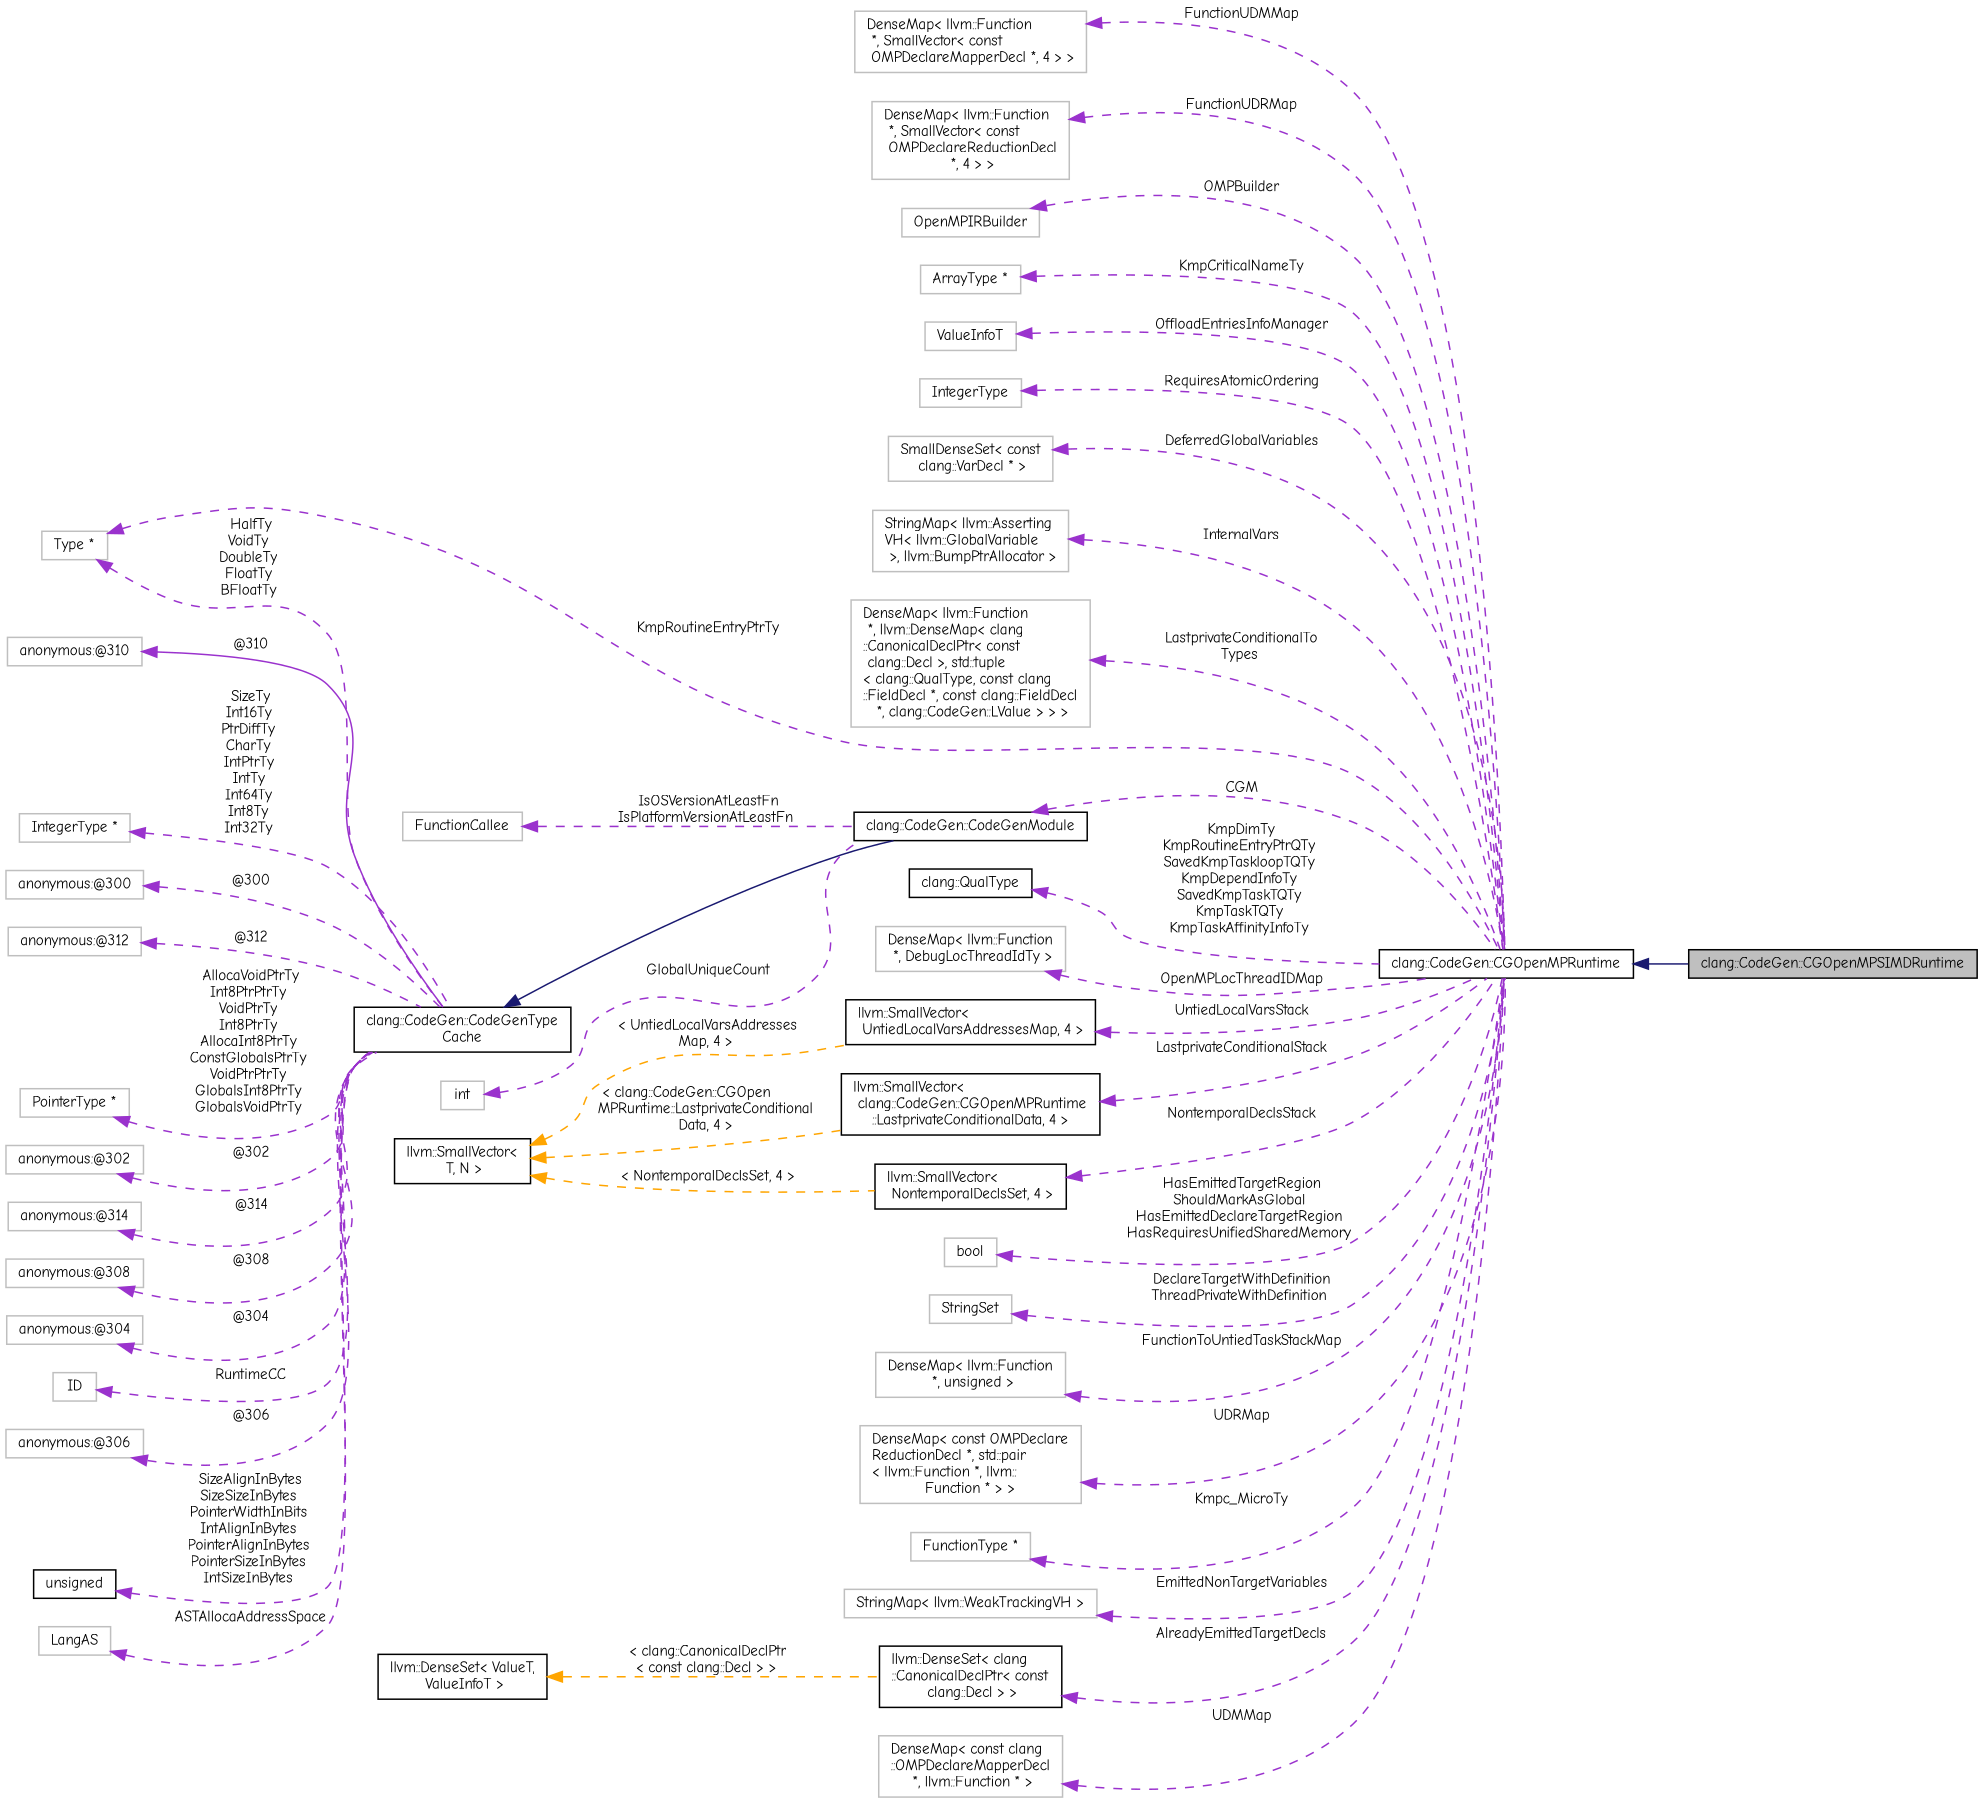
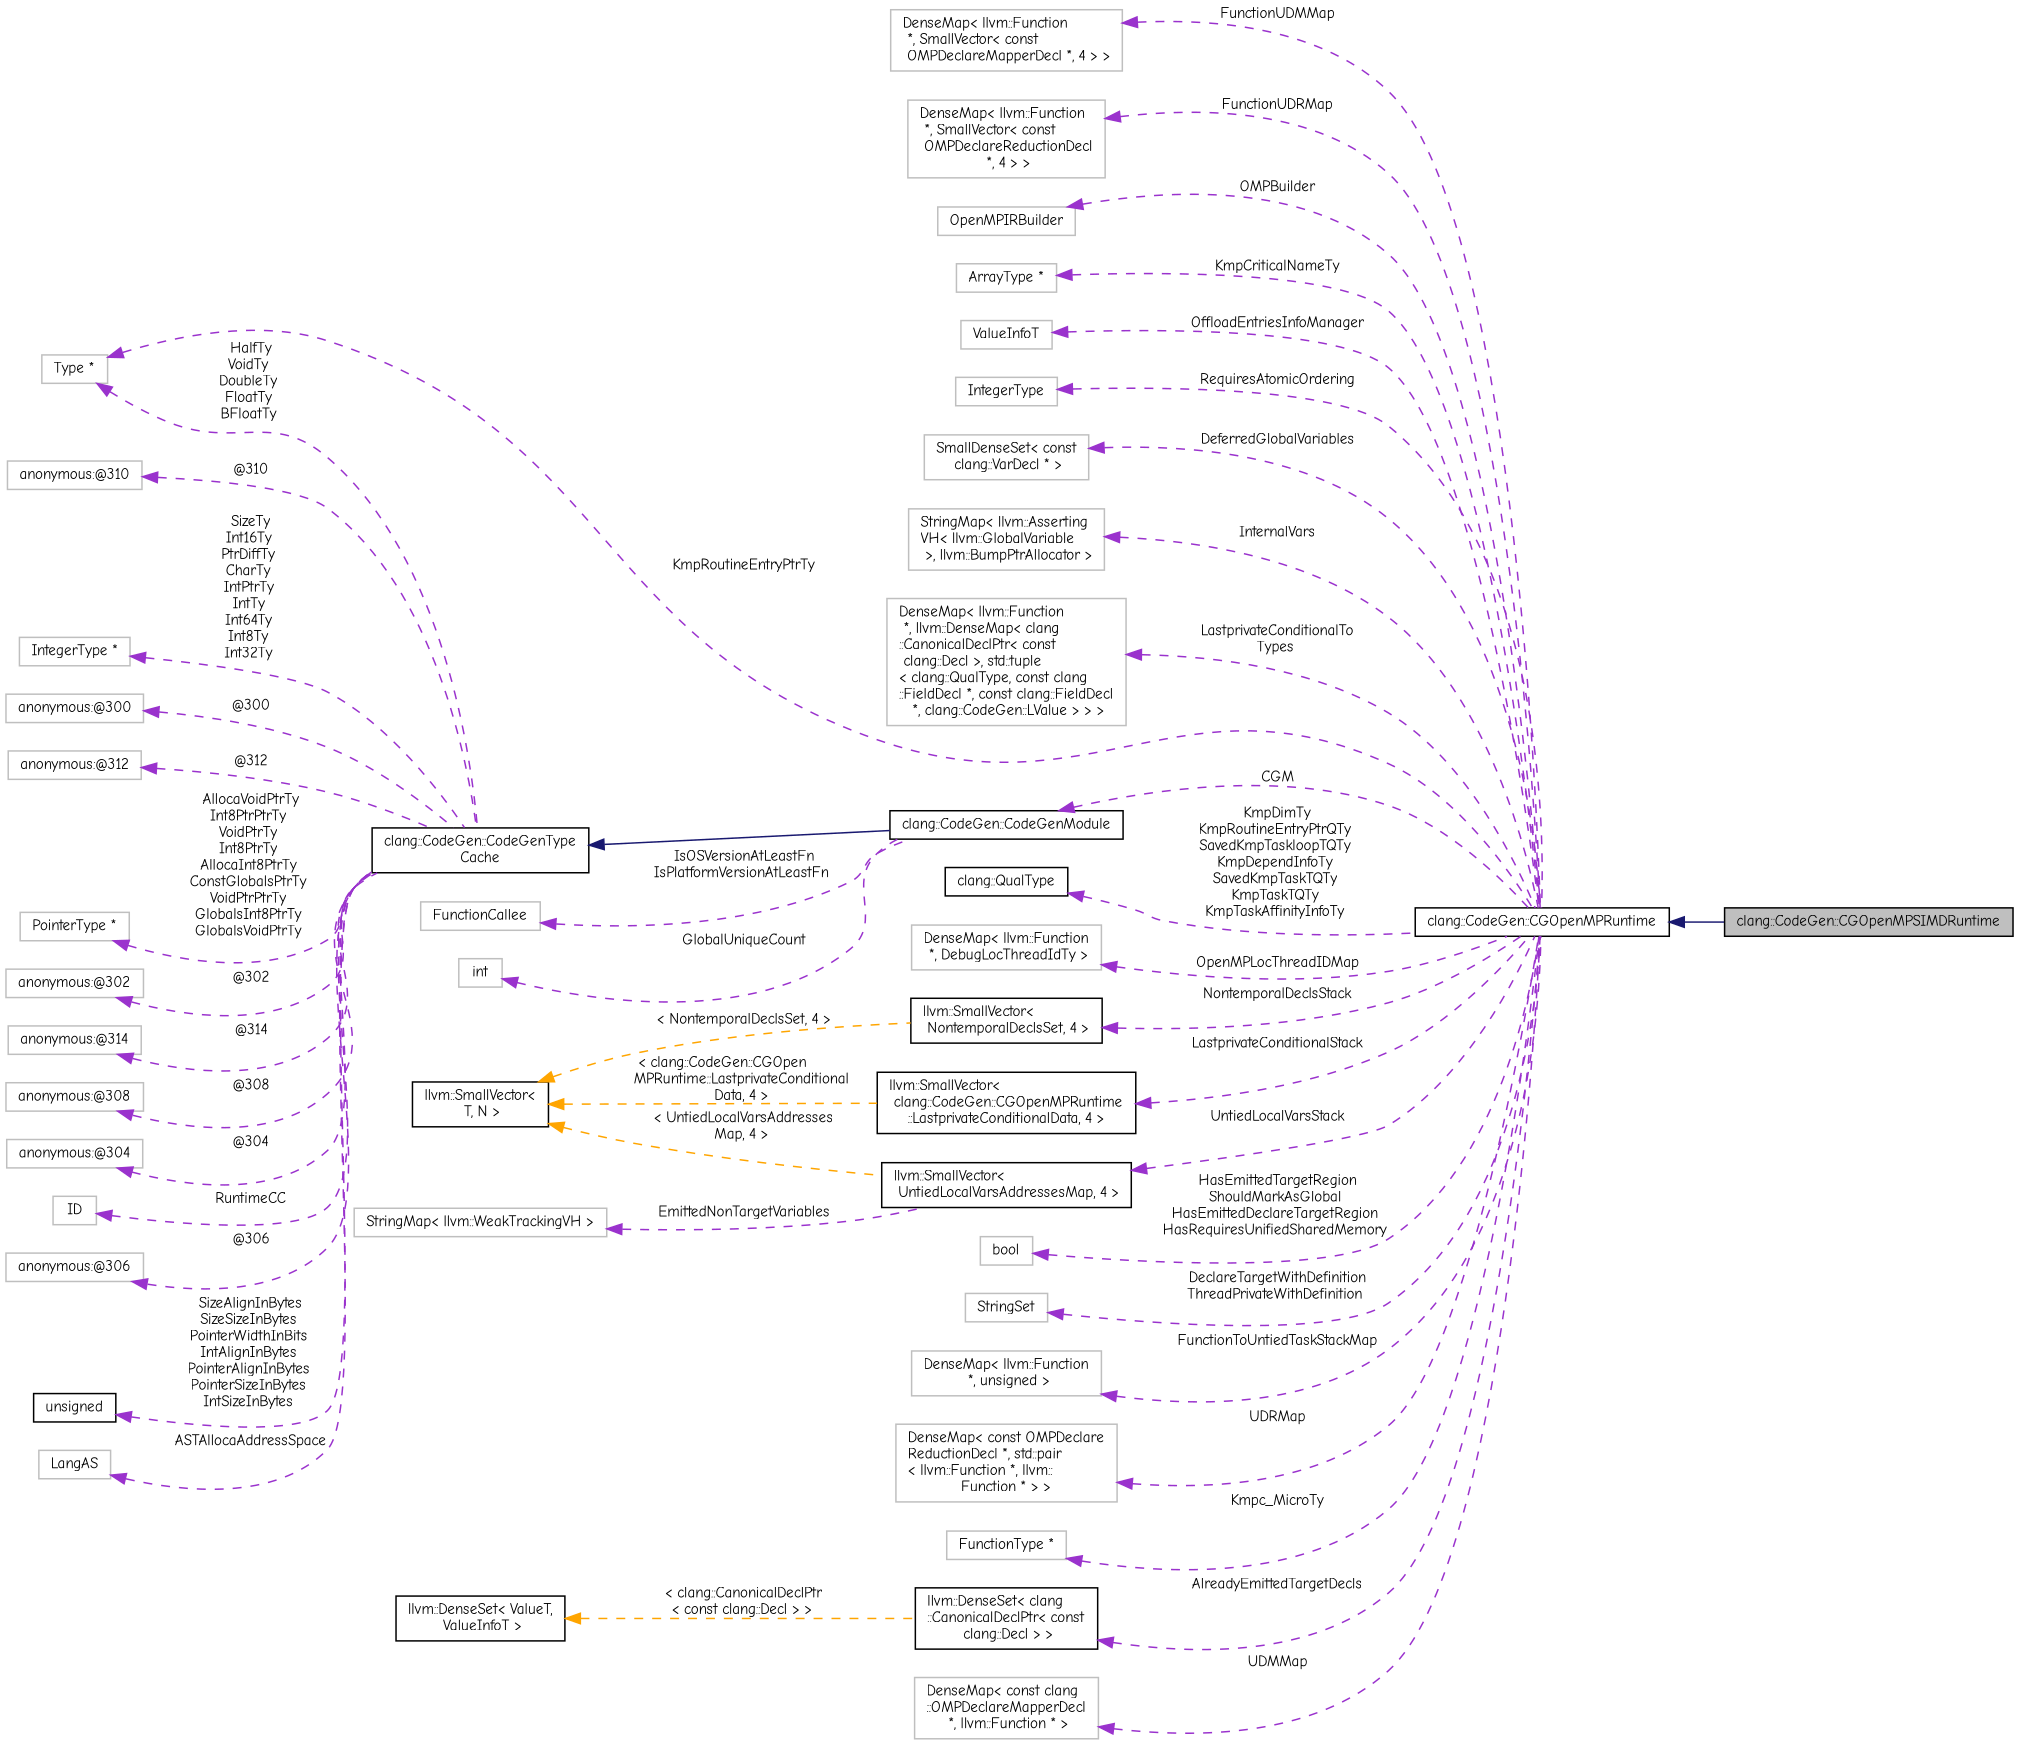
edge "clang::CodeGen::CodeGenType Cache" -> "anonymous:@310": style solid -> dashed
edge "clang::CodeGen::CGOpenMPRuntime" -> "StringMap< llvm::WeakTrackingVH >": now "llvm::SmallVector< UntiedLocalVarsAddressesMap, 4 >" -> "StringMap< llvm::WeakTrackingVH >"
